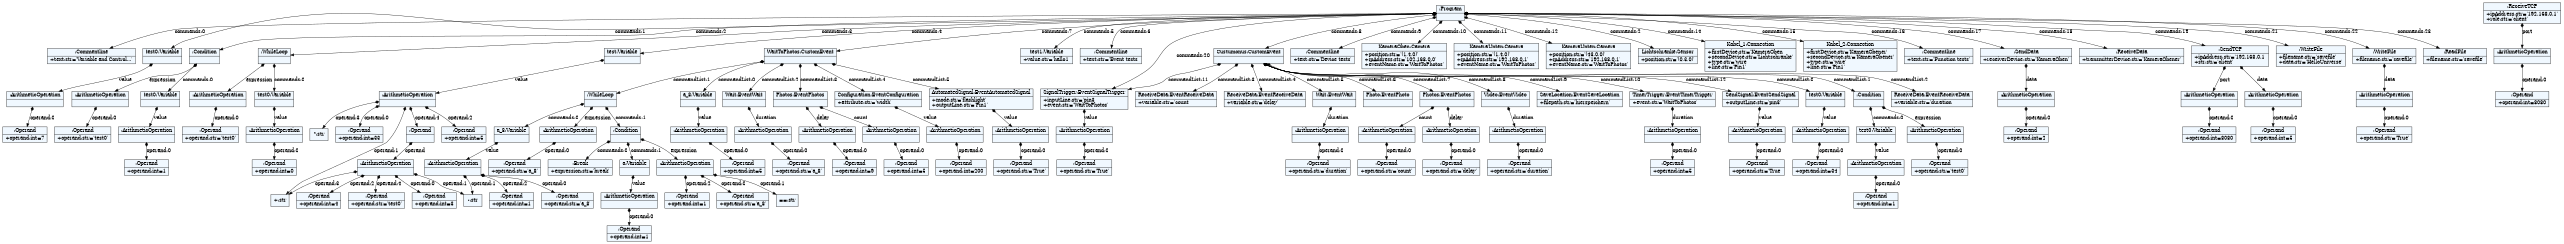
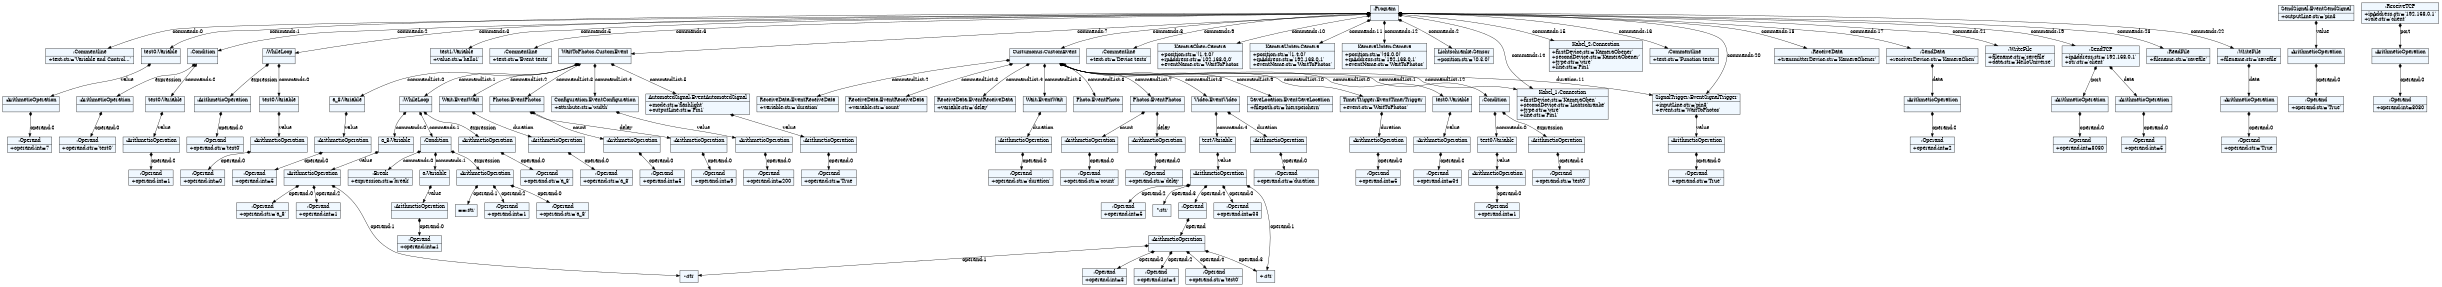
edge ":Program" -- "test:Variable": now "Video:EventVideo" -- "test:Variable"
edge "Custumonus:CustomEvent" -- "SendSignal:EventSendSignal": now "Custumonus:CustomEvent" -- "Kabel_1:Connection"
edge "Custumonus:CustomEvent" -- "SignalTrigger:EventSignalTrigger": label "commandList:11" -> "duration:11"
